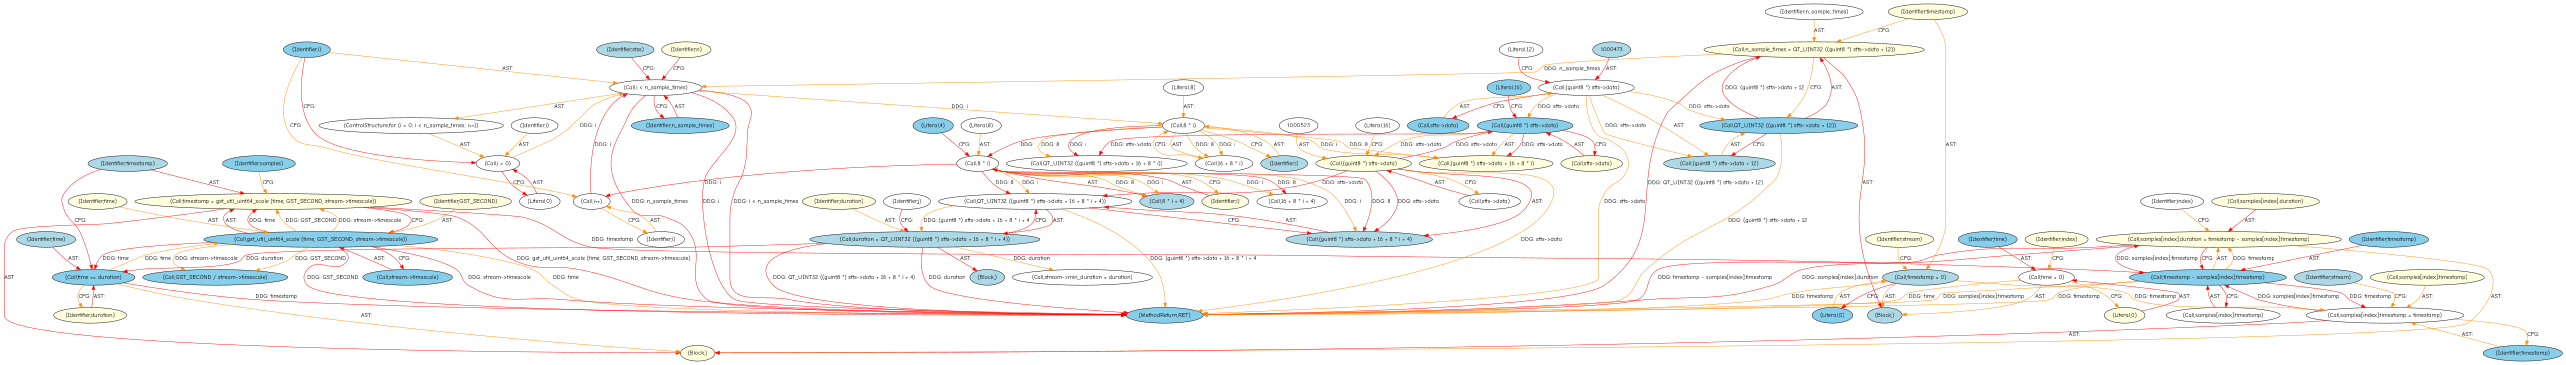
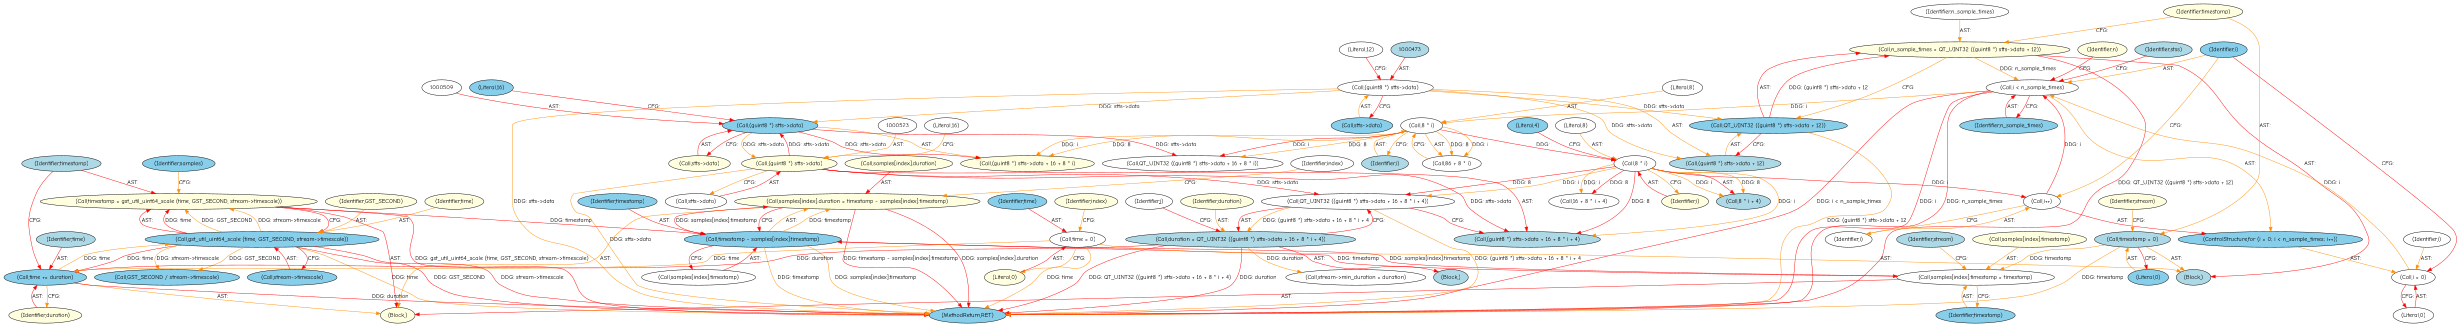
node "1000509": added
node "(ControlStructure,for (i = 0; i < n_sample_times; i++))": fillcolor white -> skyblue
node "(Call,16 + 8 * i)": label "(Call,16 + 8 * i)" -> "(Call,86 + 8 * i)"
edge "(Call,(guint8 *) stts->data + 16 + 8 * i + 4)" -> "(Call,QT_UINT32 ((guint8 *) stts->data + 16 + 8 * i + 4))": removed, label "AST:"
edge "(Call,i++)" -> "(ControlStructure,for (i = 0; i < n_sample_times; i++))": added, label "AST:"
edge "(Call,time = 0)" -> "(Call,time += duration)": added, label "DDG: time"
edge "(Call,time += duration)" -> "(MethodReturn,RET)": label "DDG: timestamp" -> "DDG: duration"
